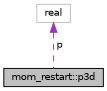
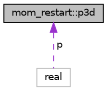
edge "mom_restart::p3d" -> "real": reversed
